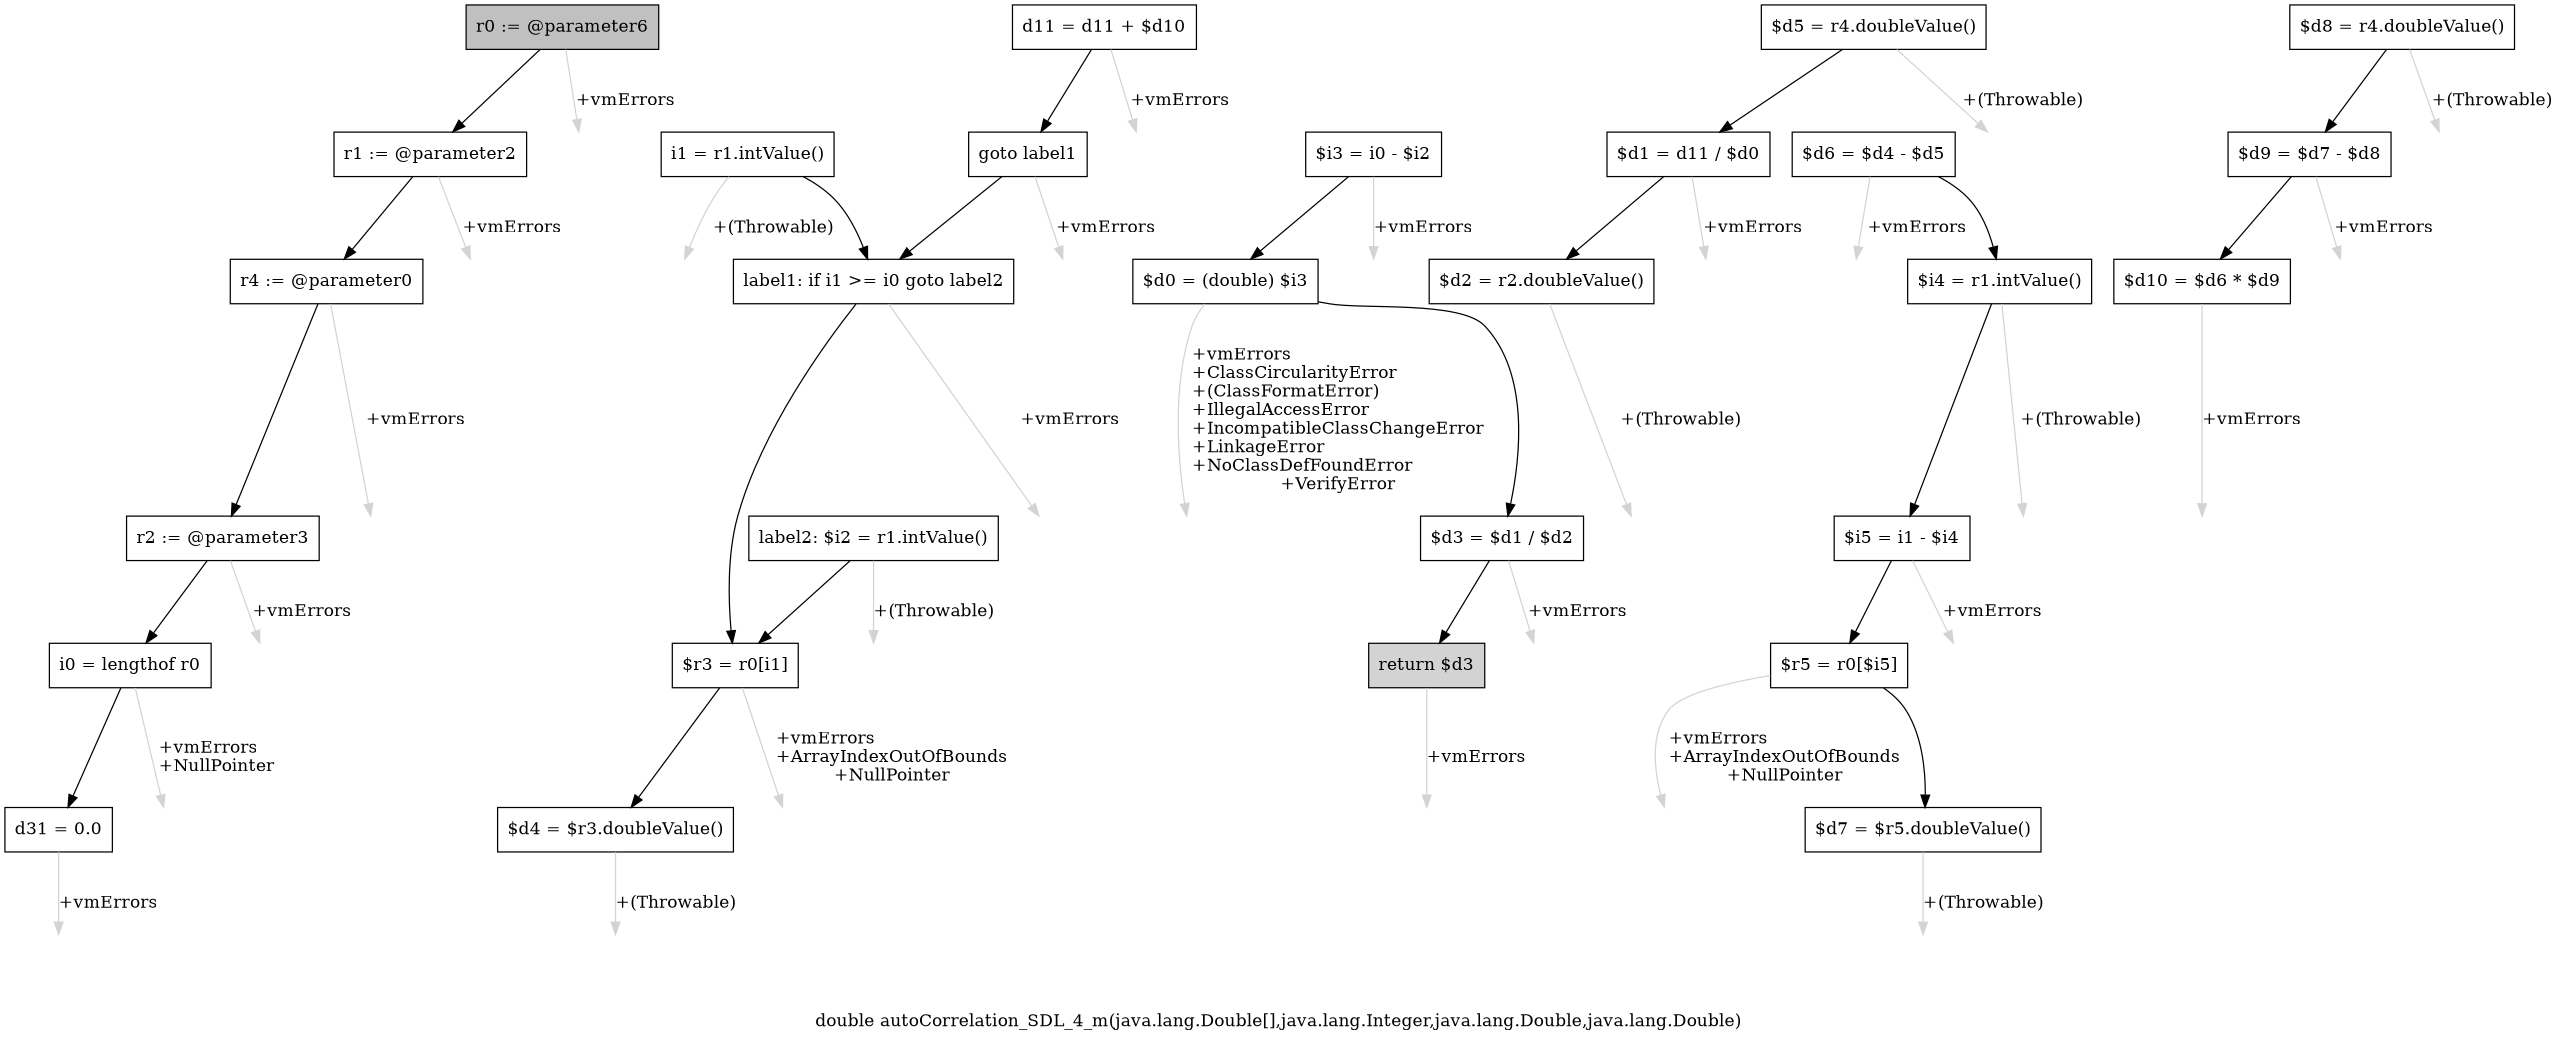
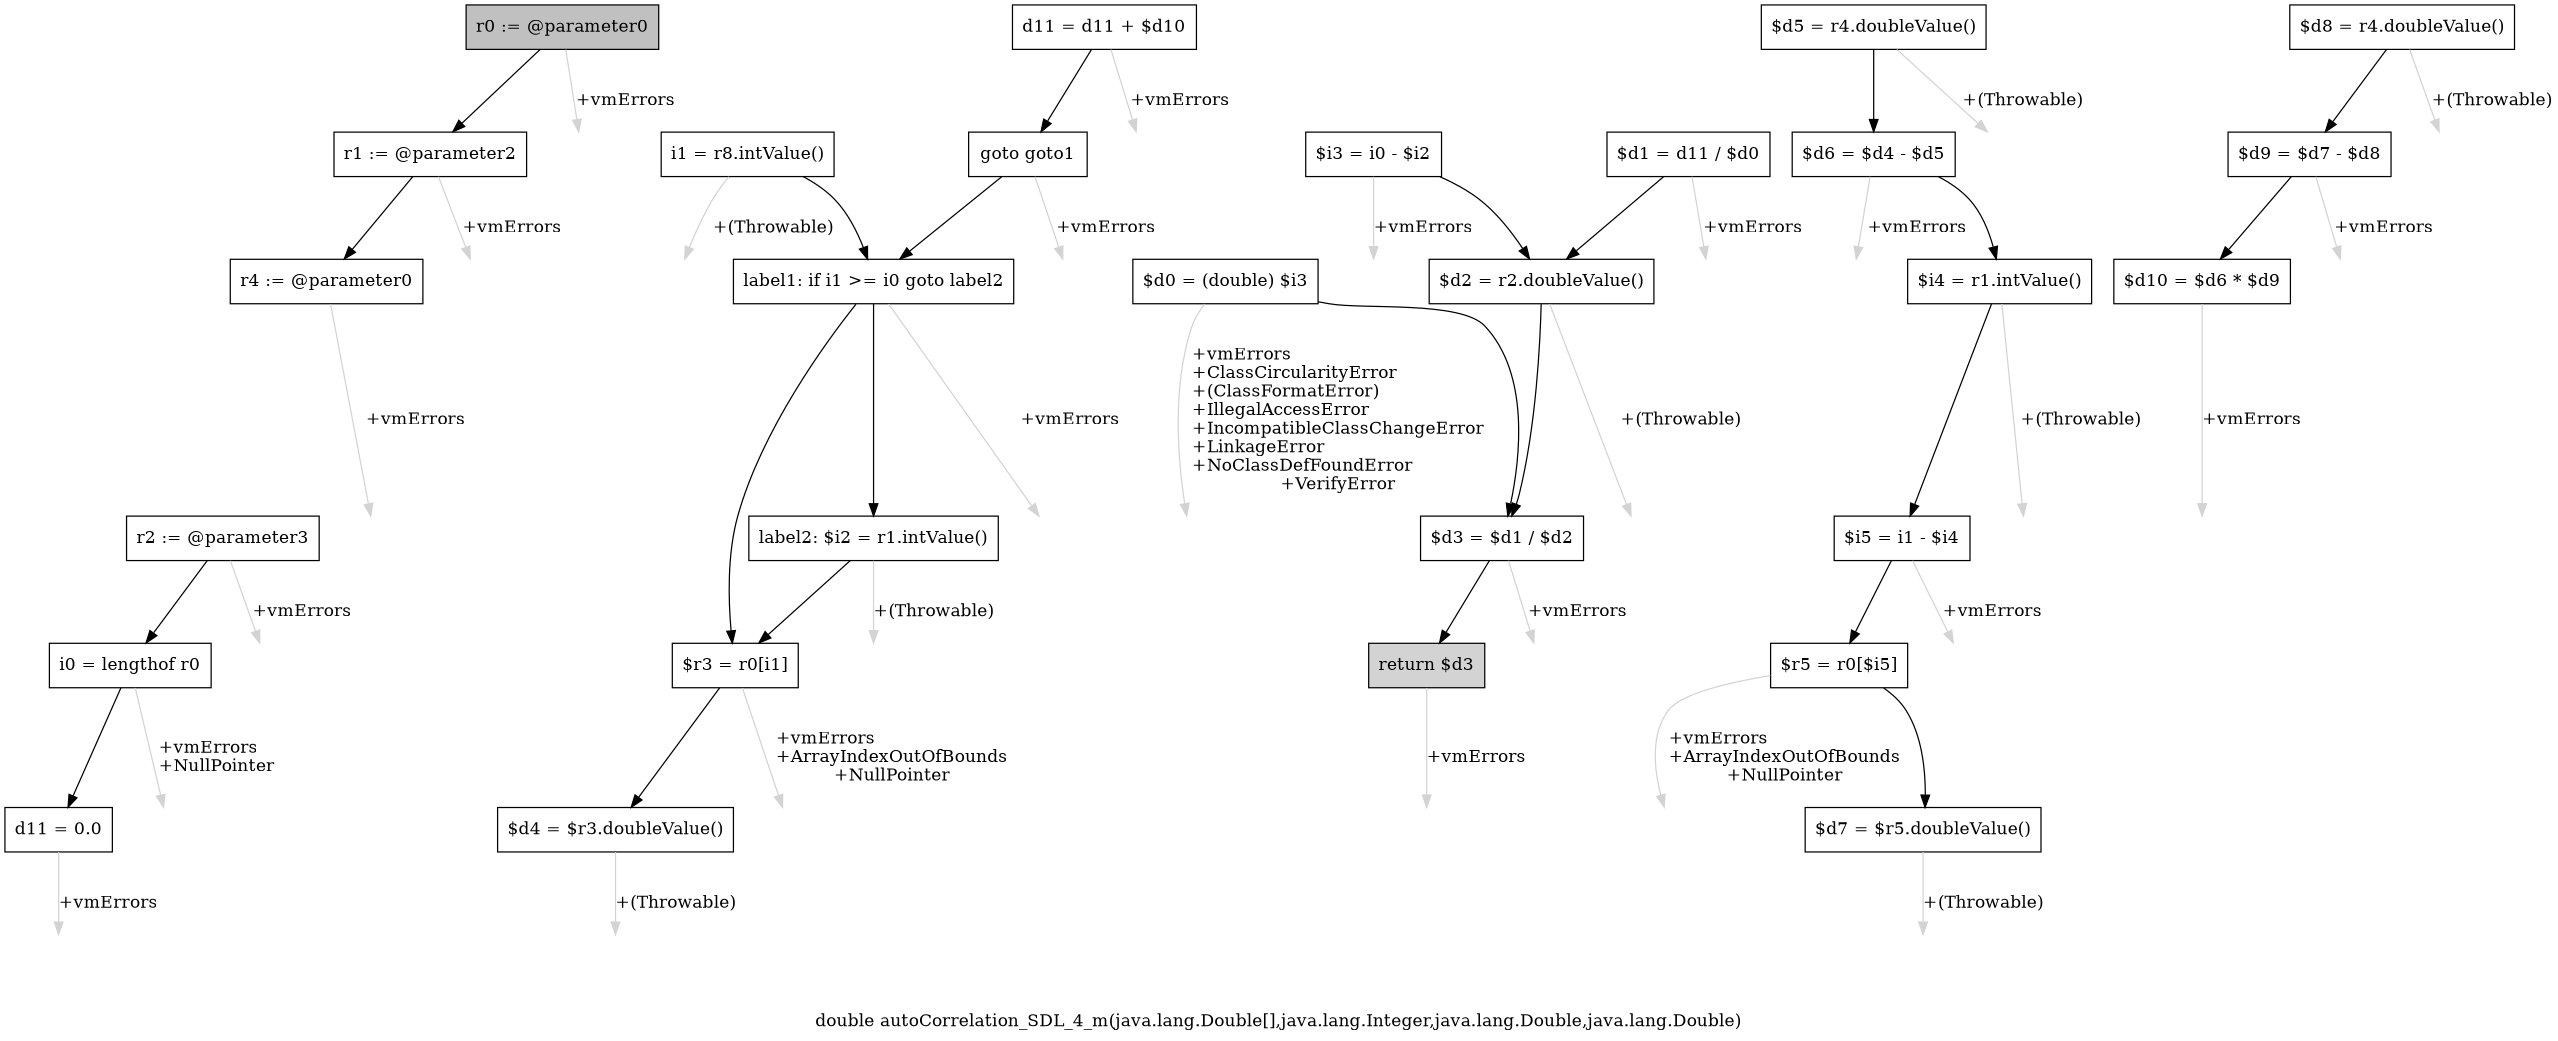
node "r0 := @parameter6": label "r0 := @parameter6" -> "r0 := @parameter0"
edge "$d5 = r4.doubleValue()" -> "$d1 = d11 / $d0": now "$d5 = r4.doubleValue()" -> "$d6 = $d4 - $d5"
node "i1 = r1.intValue()": label "i1 = r1.intValue()" -> "i1 = r8.intValue()"
node "goto label1": label "goto label1" -> "goto goto1"
edge "$i3 = i0 - $i2" -> "$d0 = (double) $i3": now "$i3 = i0 - $i2" -> "$d2 = r2.doubleValue()"
edge "r4 := @parameter0" -> "r2 := @parameter3": removed
edge "label1: if i1 >= i0 goto label2" -> "label2: $i2 = r1.intValue()": added
edge "$d2 = r2.doubleValue()" -> "$d3 = $d1 / $d2": added
node "d31 = 0.0": label "d31 = 0.0" -> "d11 = 0.0"
